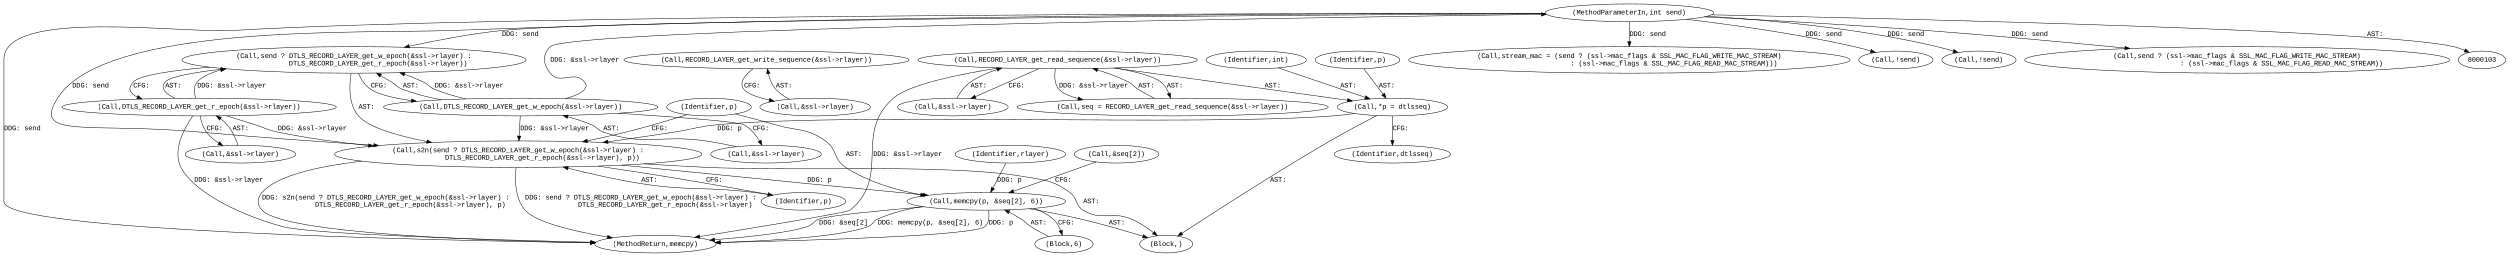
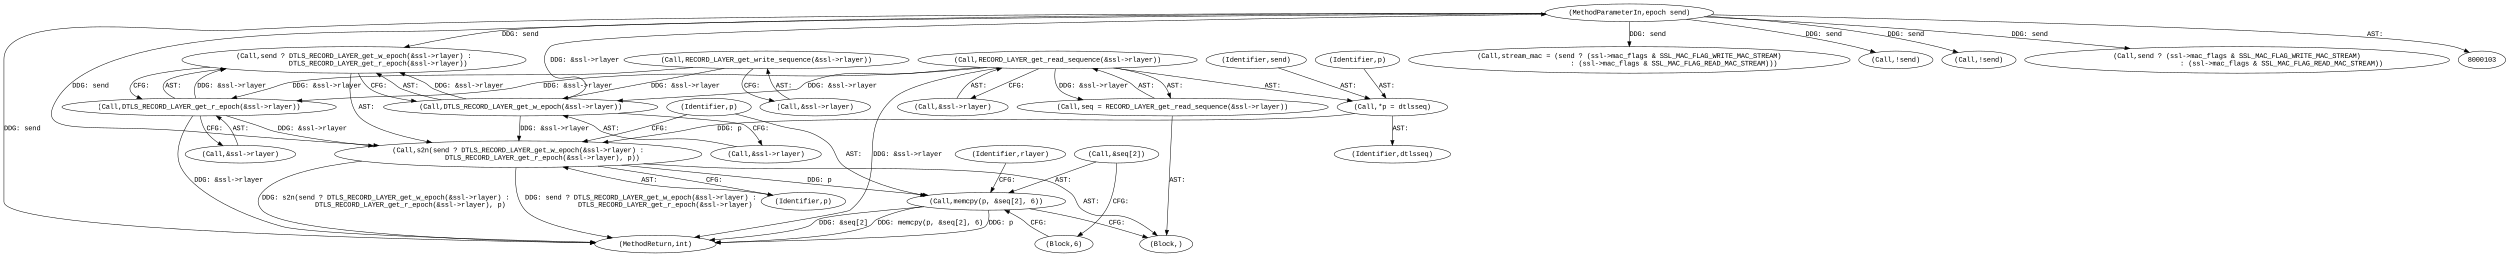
node "(MethodParameterIn,int send)": label "(MethodParameterIn,int send)" -> "(MethodParameterIn,epoch send)"
node "(Identifier,int)": label "(Identifier,int)" -> "(Identifier,send)"
edge "(Call,RECORD_LAYER_get_write_sequence(&ssl->rlayer))" -> "(Call,DTLS_RECORD_LAYER_get_r_epoch(&ssl->rlayer))": added, label "DDG: &ssl->rlayer"
edge "(Call,RECORD_LAYER_get_read_sequence(&ssl->rlayer))" -> "(Call,DTLS_RECORD_LAYER_get_r_epoch(&ssl->rlayer))": added, label "DDG: &ssl->rlayer"
edge "(Call,RECORD_LAYER_get_write_sequence(&ssl->rlayer))" -> "(Call,DTLS_RECORD_LAYER_get_w_epoch(&ssl->rlayer))": added, label "DDG: &ssl->rlayer"
edge "(Call,RECORD_LAYER_get_read_sequence(&ssl->rlayer))" -> "(Call,DTLS_RECORD_LAYER_get_w_epoch(&ssl->rlayer))": added, label "DDG: &ssl->rlayer"
edge "(Call,*p = dtlsseq)" -> "(Identifier,dtlsseq)": label "CFG: " -> "AST: "
edge "(Call,*p = dtlsseq)" -> "(Block,)": now "(Call,seq = RECORD_LAYER_get_read_sequence(&ssl->rlayer))" -> "(Block,)"
edge "(Identifier,rlayer)" -> "(Call,memcpy(p, &seq[2], 6))": label "DDG: p" -> "CFG: "
edge "(Call,&seq[2])" -> "(Call,memcpy(p, &seq[2], 6))": label "CFG: " -> "AST: "
edge "(Call,memcpy(p, &seq[2], 6))" -> "(Block,6)": now "(Call,&seq[2])" -> "(Block,6)"
edge "(Block,6)" -> "(Call,memcpy(p, &seq[2], 6))": label "AST: " -> "CFG: "
edge "(Call,memcpy(p, &seq[2], 6))" -> "(Block,)": label "AST: " -> "CFG: "
node "(MethodReturn,memcpy)": label "(MethodReturn,memcpy)" -> "(MethodReturn,int)"
